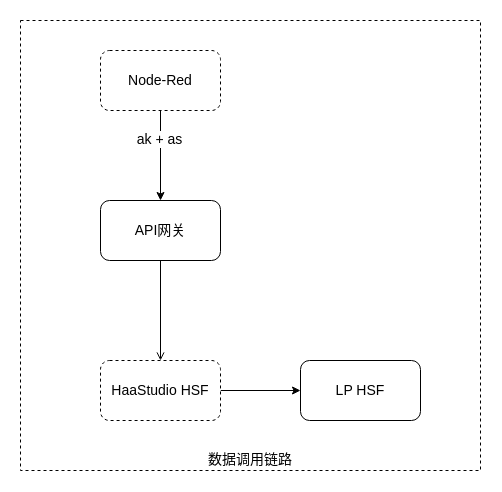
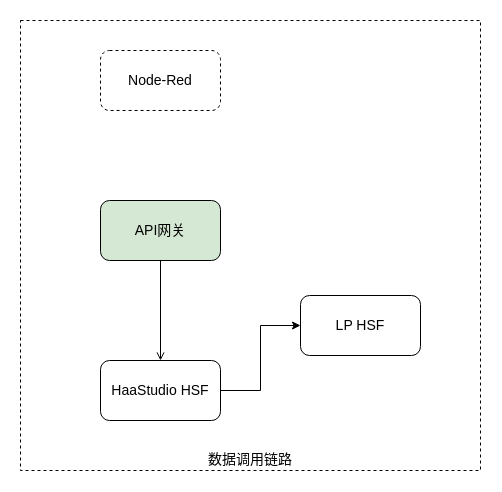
edge "Node-Red" -> "API网关": removed, label "ak + as"
node "API网关": fillcolor #ffffff -> #d5e8d4
node "HaaStudio HSF": style dashed -> solid
node "LP HSF": moved (361, 391) -> (361, 326)
